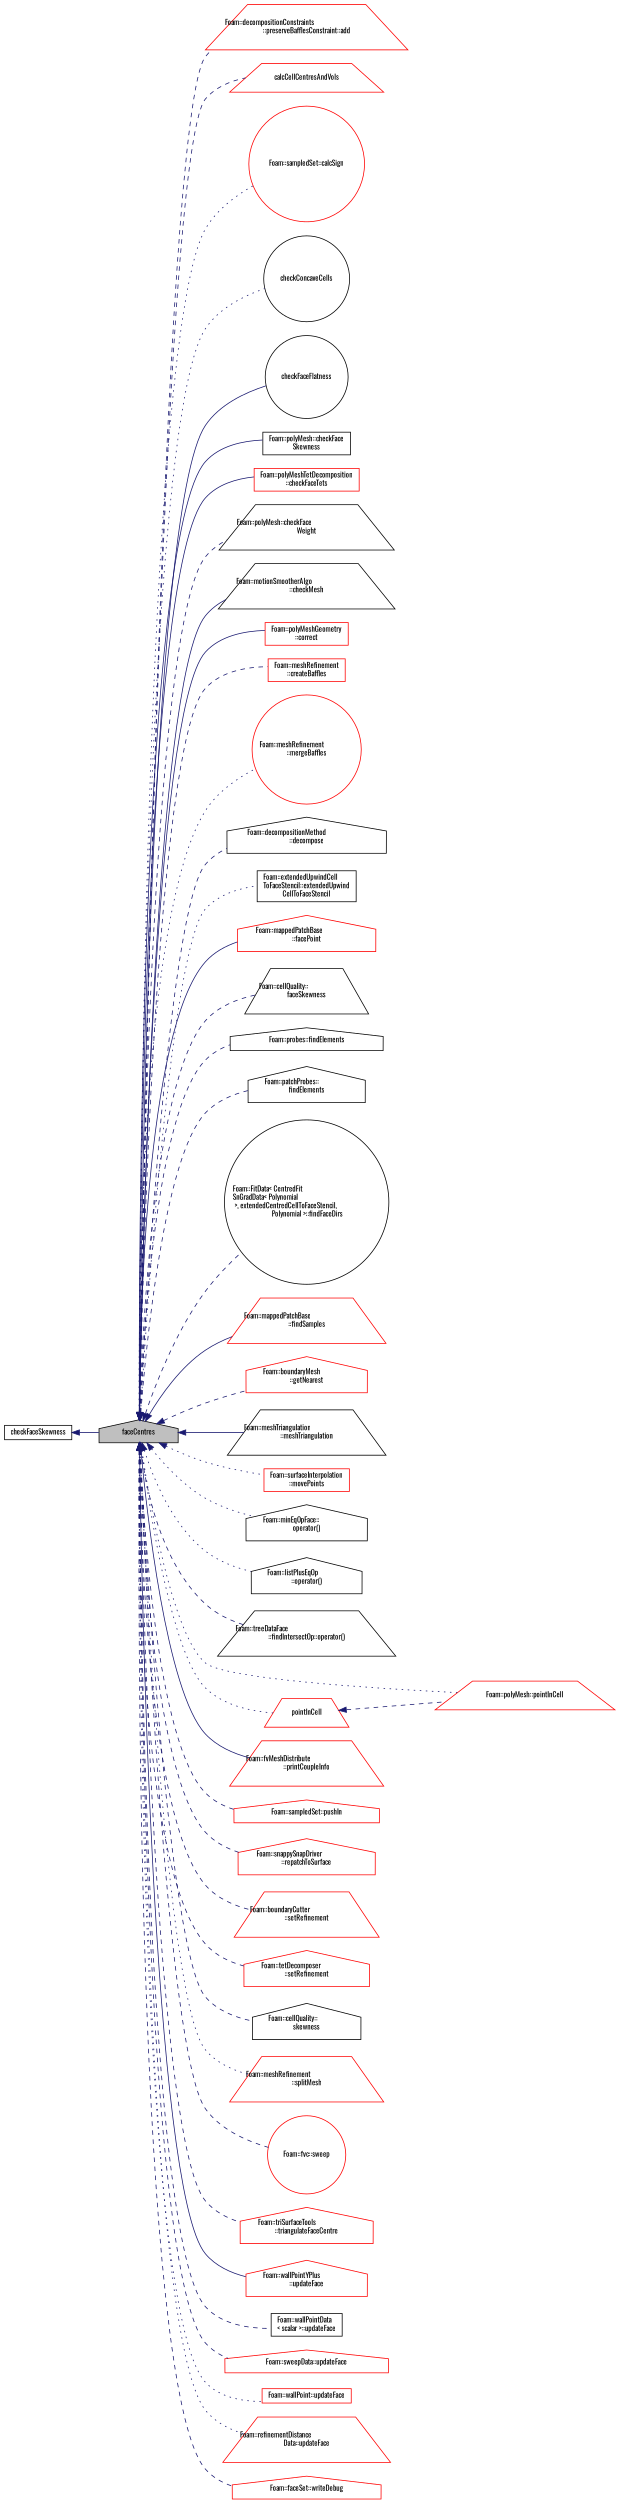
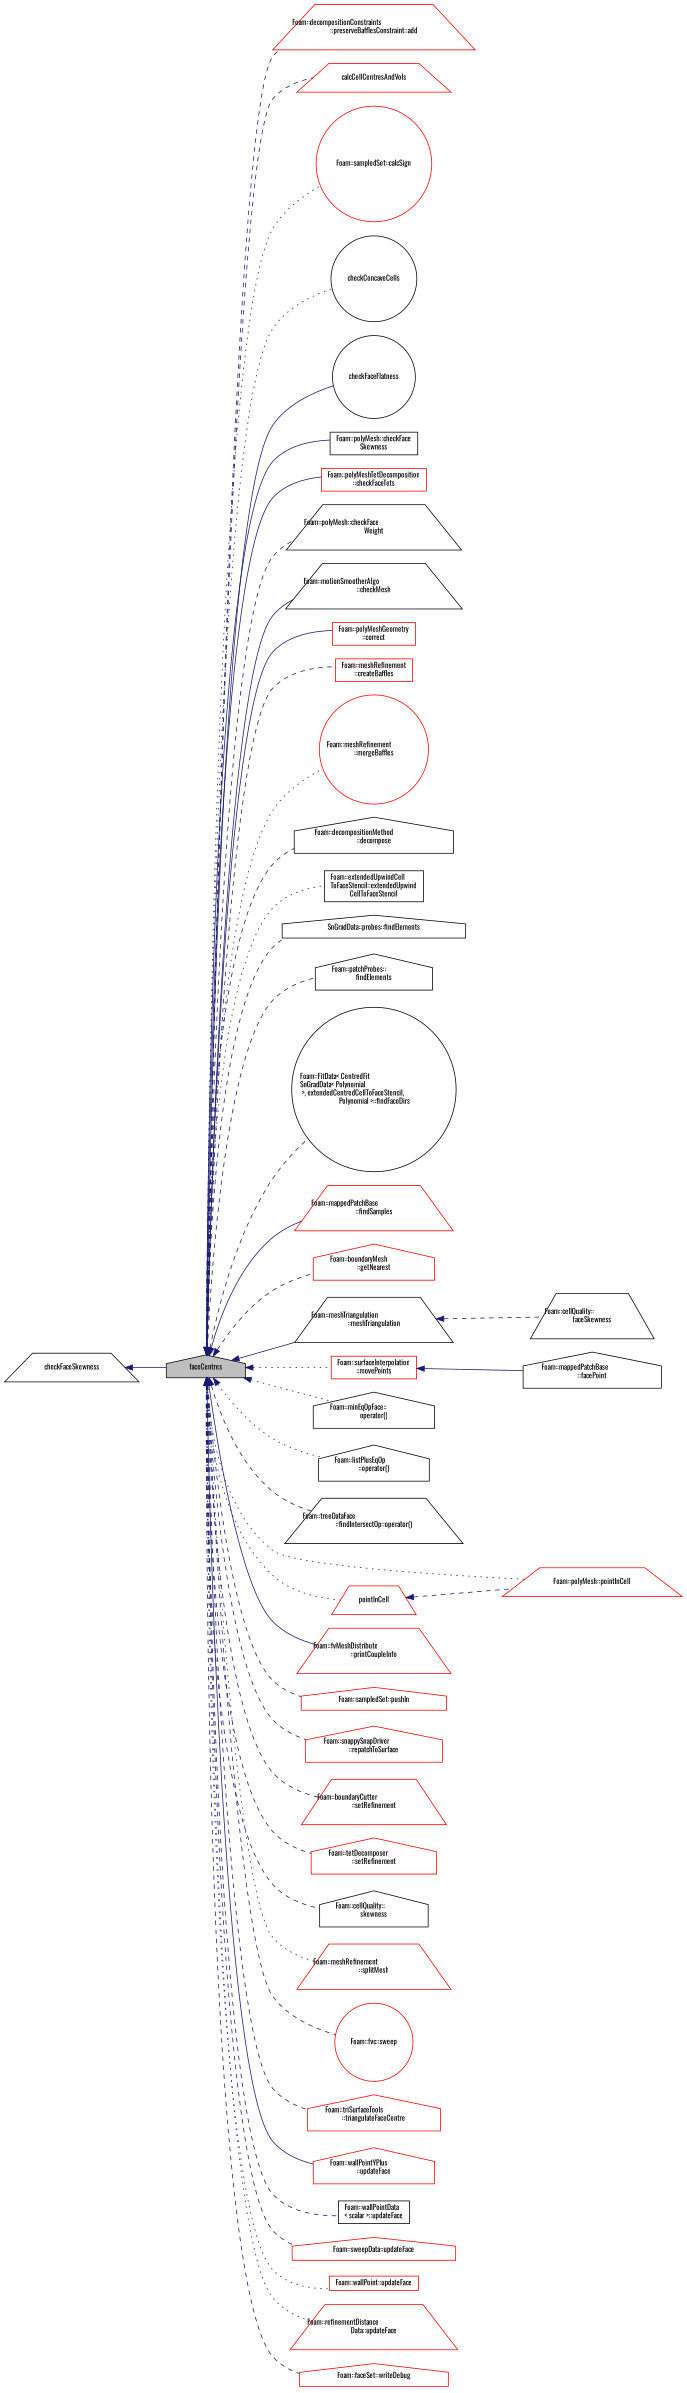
node "Foam::mappedPatchBase ::facePoint": color red -> black
node "Foam::probes::findElements": label "Foam::probes::findElements" -> "SnGradData::probes::findElements"
edge "Foam::cellQuality:: faceSkewness" -> "faceCentres": now "Foam::cellQuality:: faceSkewness" -> "Foam::meshTriangulation ::meshTriangulation"
edge "Foam::mappedPatchBase ::facePoint" -> "faceCentres": now "Foam::mappedPatchBase ::facePoint" -> "Foam::surfaceInterpolation ::movePoints"
node "checkFaceSkewness": shape box -> trapezium
